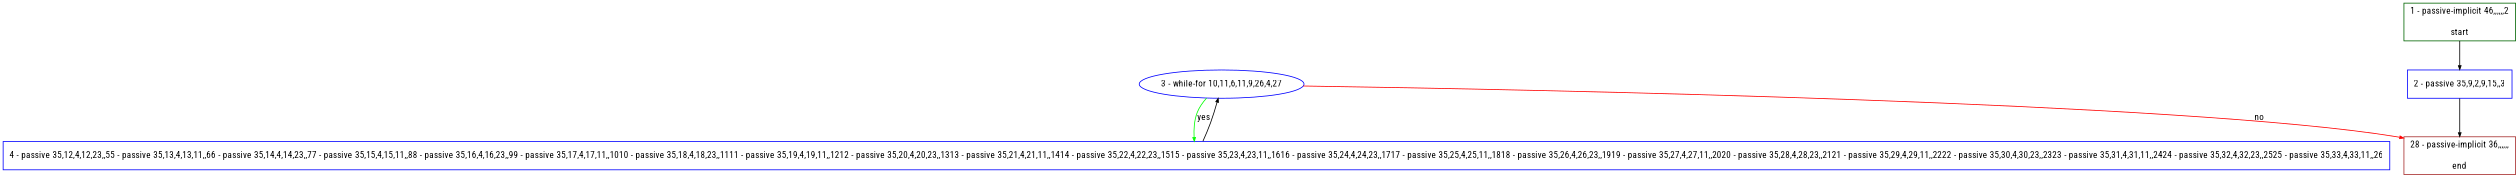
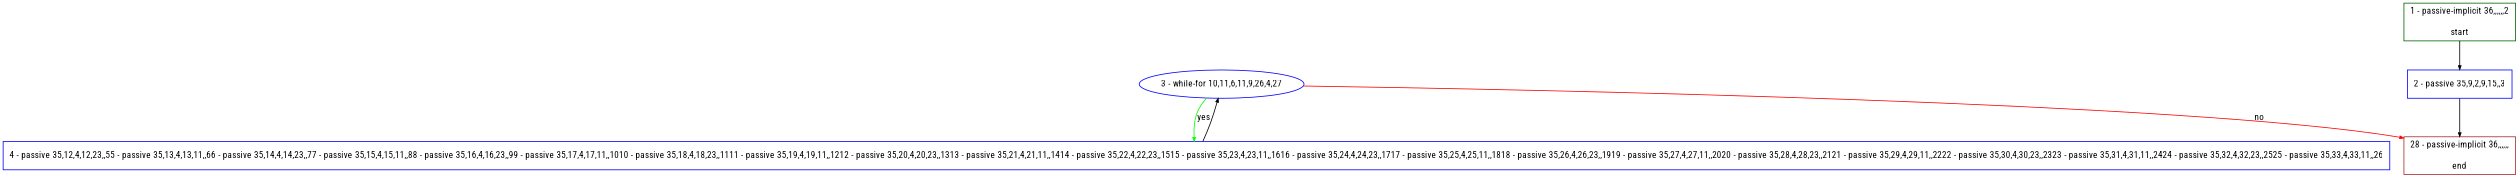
node "1 - passive-implicit 46,,,,,,2 start": label "1 - passive-implicit 46,,,,,,2 start" -> "1 - passive-implicit 36,,,,,,2 start"
